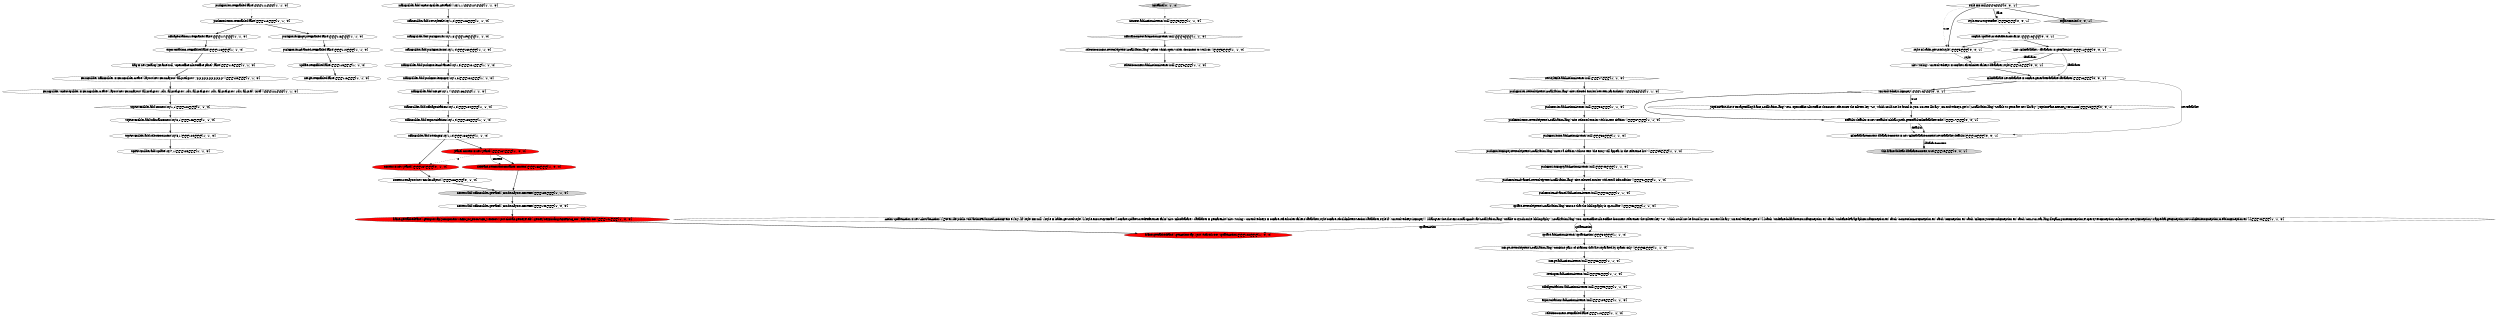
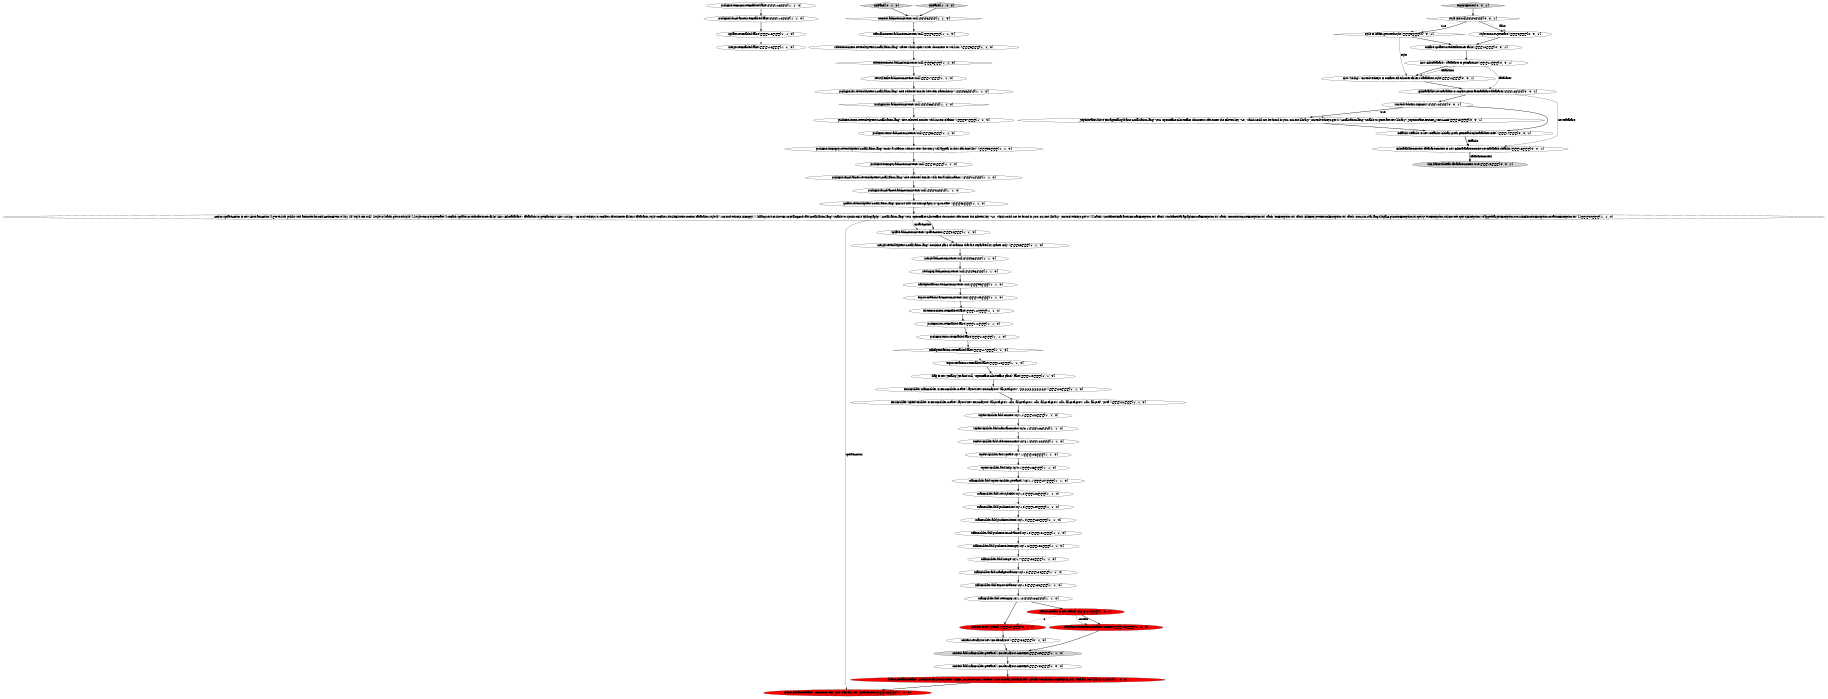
node "initPanel['1', '0', '0']": added
edge "pushEntries.setEnabled(false)@@@111@@@['1', '1', '0']" -> "pushEntriesInt.setEnabled(false)@@@112@@@['1', '1', '0']": style dotted -> bold
edge "initPanel['0', '1', '0']" -> "connect.addActionListener(null)@@@3@@@['1', '1', '0']": style dotted -> bold
edge "style == null@@@4@@@['0', '0', '1']" -> "exportEntries['0', '0', '1']": reversed
node "connect.addActionListener(null)@@@3@@@['1', '1', '0']": shape ellipse -> diamond
edge "connect.addActionListener(null)@@@3@@@['1', '1', '0']" -> "manualConnect.addActionListener(null)@@@4@@@['1', '1', '0']": style dotted -> bold
edge "style.ensureUpToDate()@@@8@@@['0', '0', '1']" -> "ooBase.updateSortedReferenceMarks()@@@10@@@['0', '0', '1']": style dotted -> bold
edge "pushEntriesInt.setEnabled(false)@@@112@@@['1', '1', '0']" -> "pushEntriesEmpty.setEnabled(false)@@@113@@@['1', '1', '0']": removed
node "manageCitations.setEnabled(false)@@@117@@@['1', '1', '0']": shape ellipse -> diamond
node "manualConnect.addActionListener(null)@@@4@@@['1', '1', '0']": shape diamond -> ellipse
edge "manageCitations.setEnabled(false)@@@117@@@['1', '1', '0']" -> "exportCitations.setEnabled(false)@@@118@@@['1', '1', '0']": style bold -> dotted
edge "ooBase.updateSortedReferenceMarks()@@@10@@@['0', '0', '1']" -> "style = loader.getUsedStyle()@@@5@@@['0', '0', '1']": reversed
node "style = loader.getUsedStyle()@@@5@@@['0', '0', '1']": shape ellipse -> diamond
node "selectDocument.addActionListener(null)@@@6@@@['1', '1', '0']": shape ellipse -> diamond
edge "selectDocument.addActionListener(null)@@@6@@@['1', '1', '0']" -> "setStyleFile.addActionListener(null)@@@17@@@['1', '1', '0']": added
edge "update.setEnabled(false)@@@115@@@['1', '1', '0']" -> "merge.setEnabled(false)@@@116@@@['1', '1', '0']": style bold -> dotted
node "setStyleFile.addActionListener(null)@@@17@@@['1', '1', '0']": shape diamond -> ellipse
node "!unresolvedKeys.isEmpty()@@@14@@@['0', '0', '1']": shape diamond -> ellipse
node "topRowBuilder.add(connect).xy(1,1)@@@122@@@['1', '1', '0']": shape diamond -> ellipse
node "pushEntries.addActionListener(null)@@@36@@@['1', '1', '0']": shape ellipse -> diamond
edge "selectDocument.setEnabled(false)@@@110@@@['1', '1', '0']" -> "pushEntries.setEnabled(false)@@@111@@@['1', '1', '0']": added
node "topRowBuilder.add(help).xy(9,1)@@@126@@@['1', '1', '0']": added
